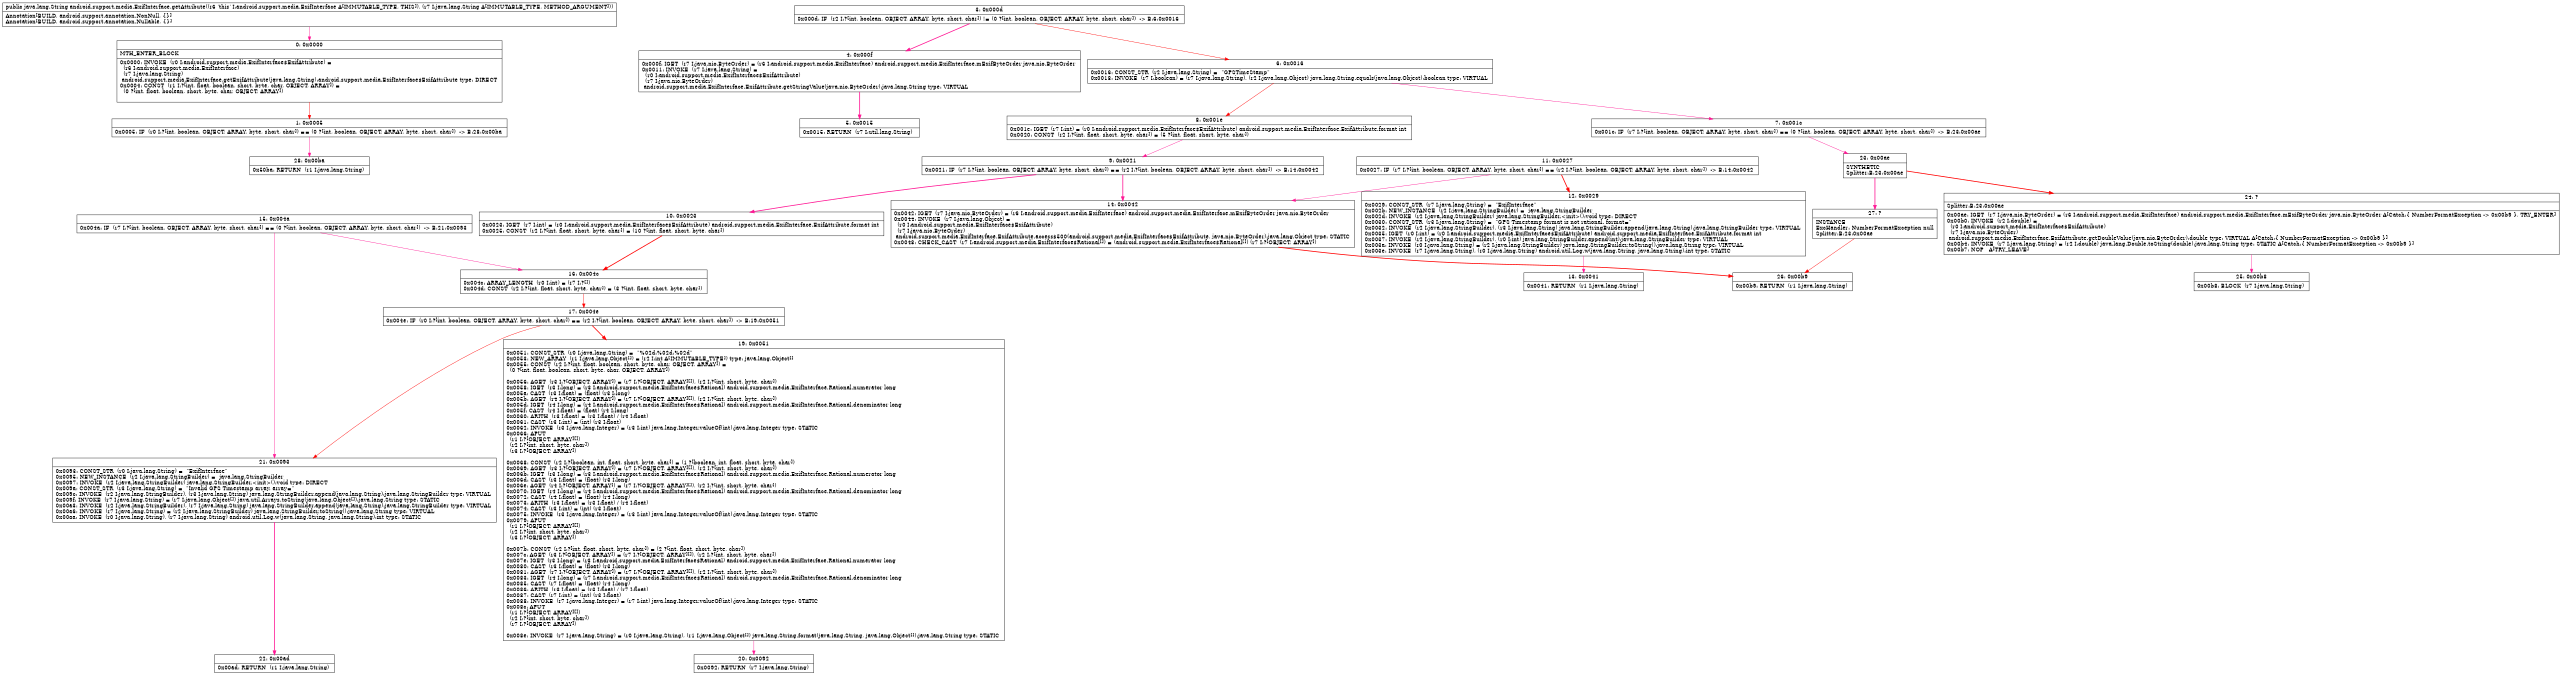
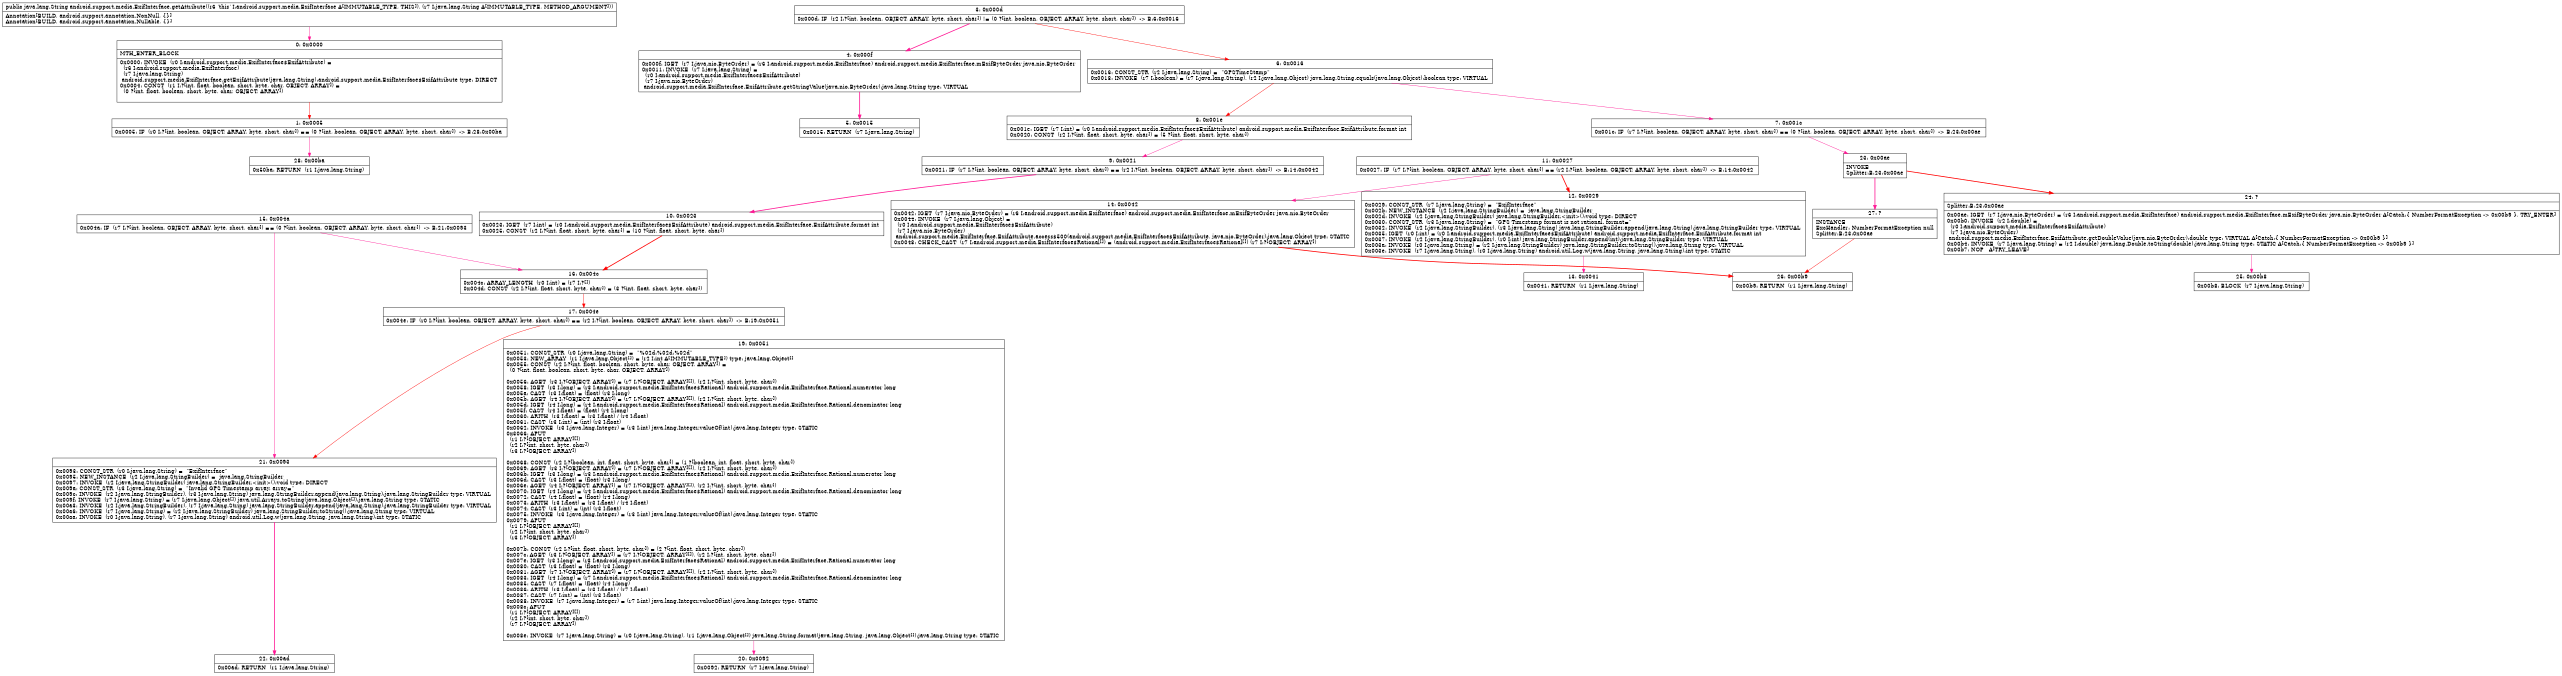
node "5: 0x0015": text "0x0015: RETURN  (r7 I:util.lang.String)" -> "0x0015: RETURN  (r7 I:java.lang.String)"
node "23: 0x00ae": text "SYNTHETIC" -> "INVOKE"
edge "9: 0x0021" -> "14: 0x0042": removed
edge "17: 0x004e" -> "19: 0x0051": removed
node "19: 0x0051": text "0x0066: APUT" -> "0x3066: APUT"
